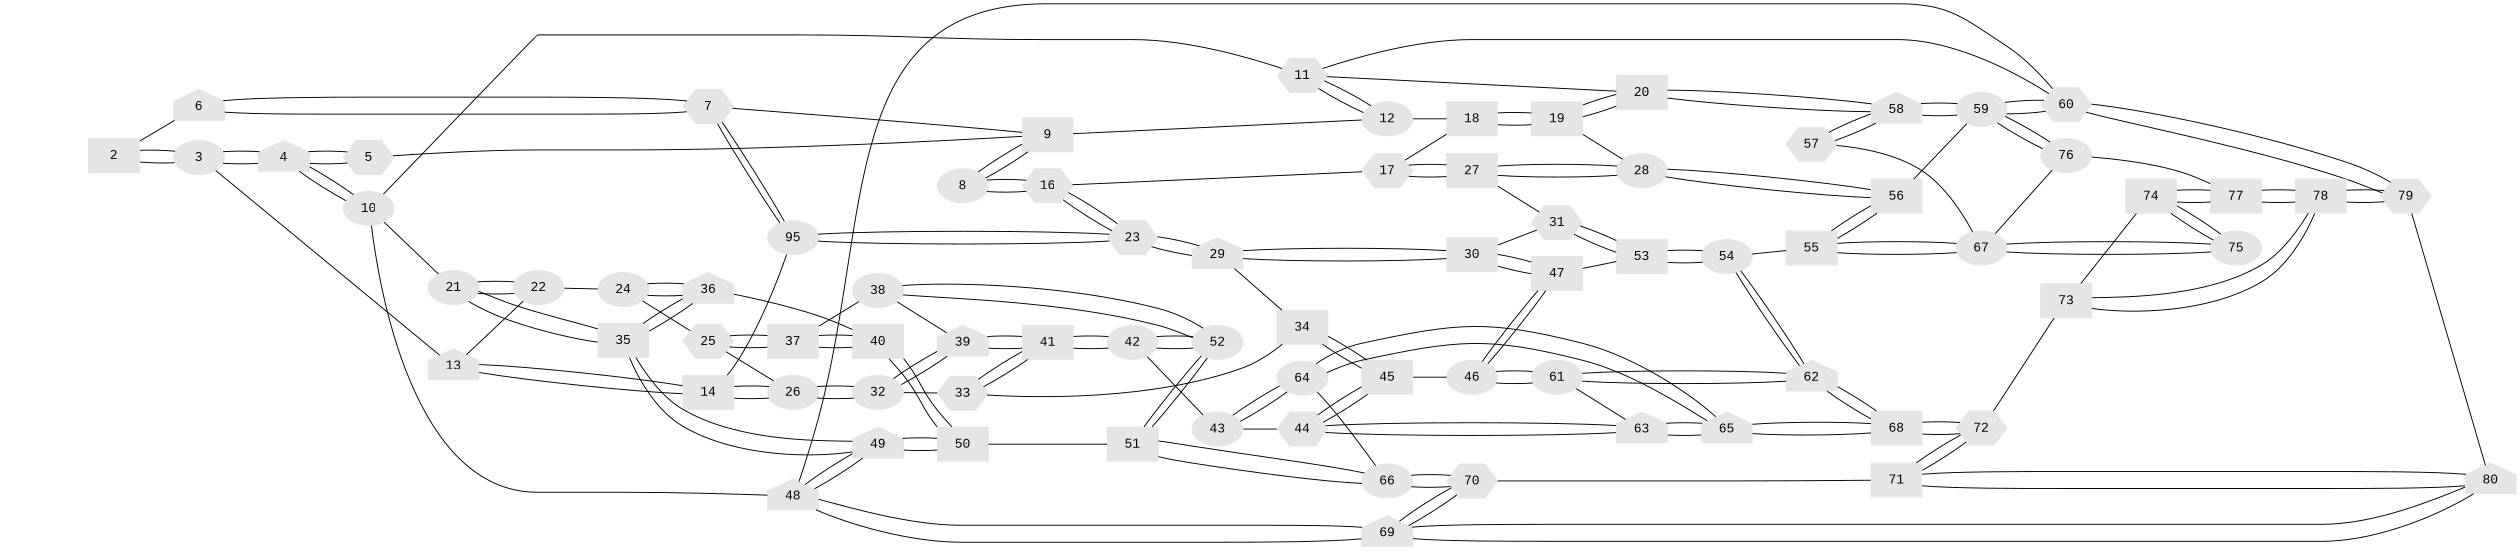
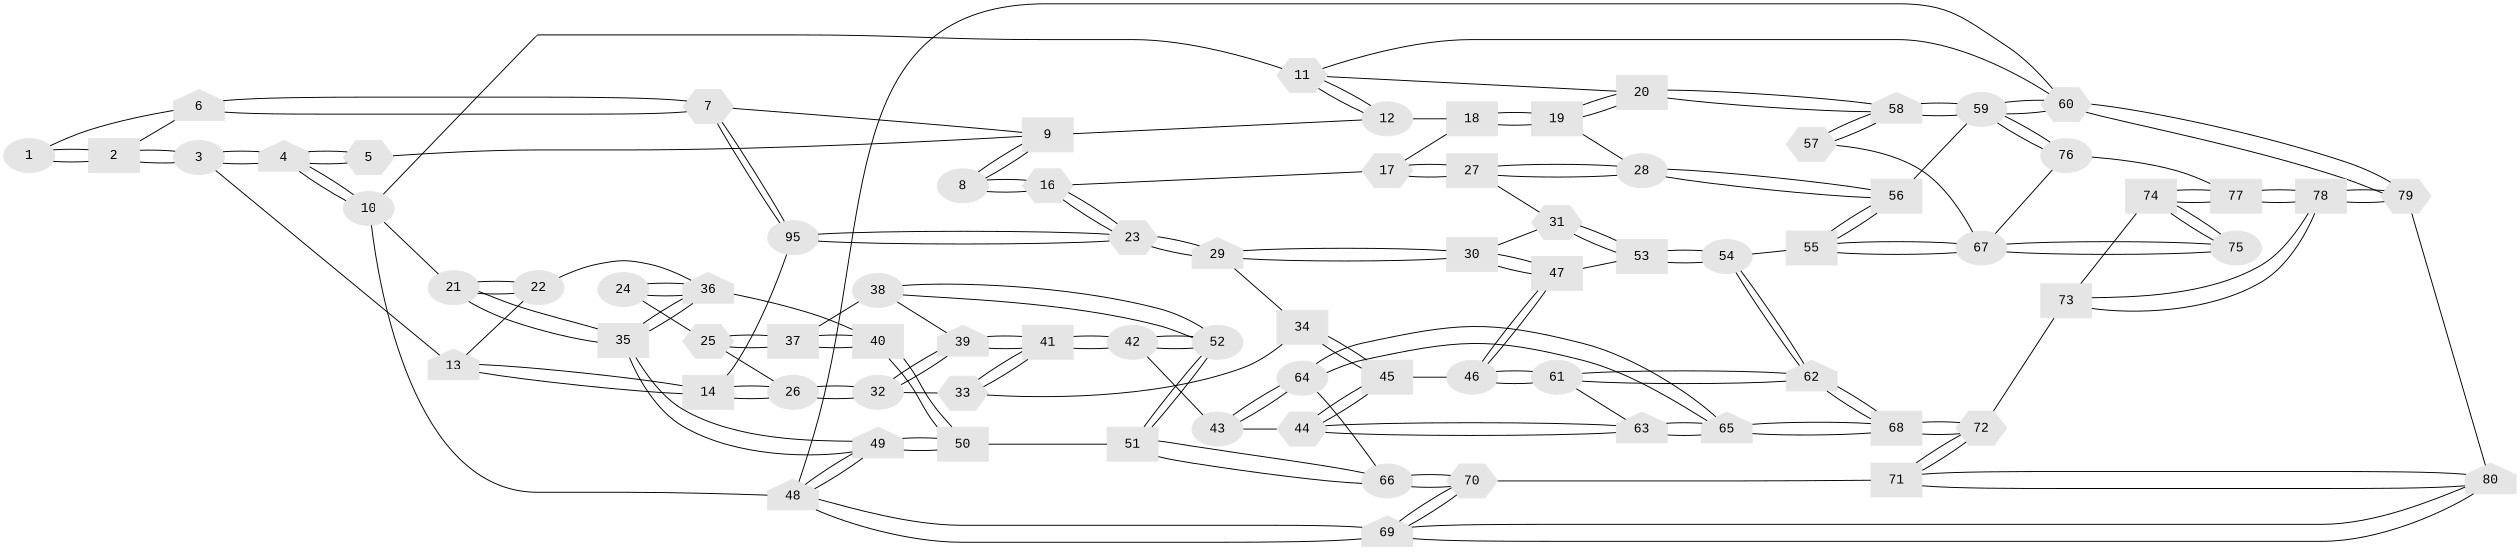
node "1": added
edge "22" -- "24": now "22" -- "36"
